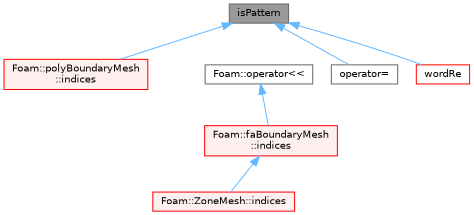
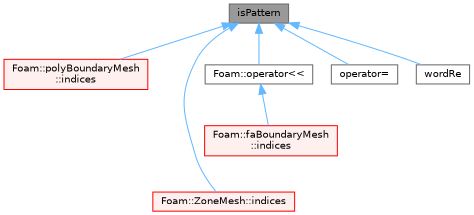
edge "Foam::operator<<" -> "isPattern": added
node "wordRe": color red -> grey40
edge "Foam::ZoneMesh::indices" -> "Foam::faBoundaryMesh ::indices": now "Foam::ZoneMesh::indices" -> "isPattern"
